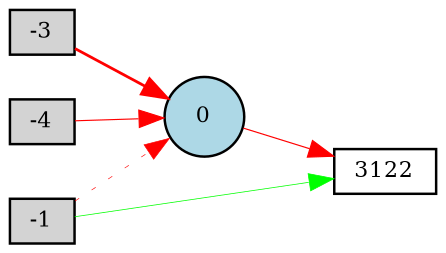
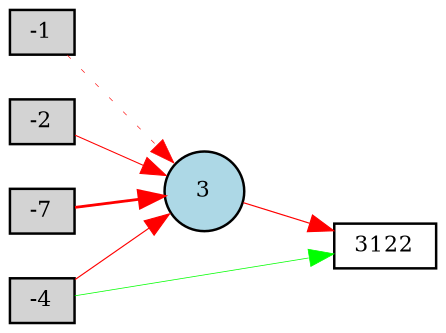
node "-3": label "-3" -> "-7"
node "0": label "0" -> "3"
node "-2": added
edge "-1" -> "3122": now "-4" -> "3122"
